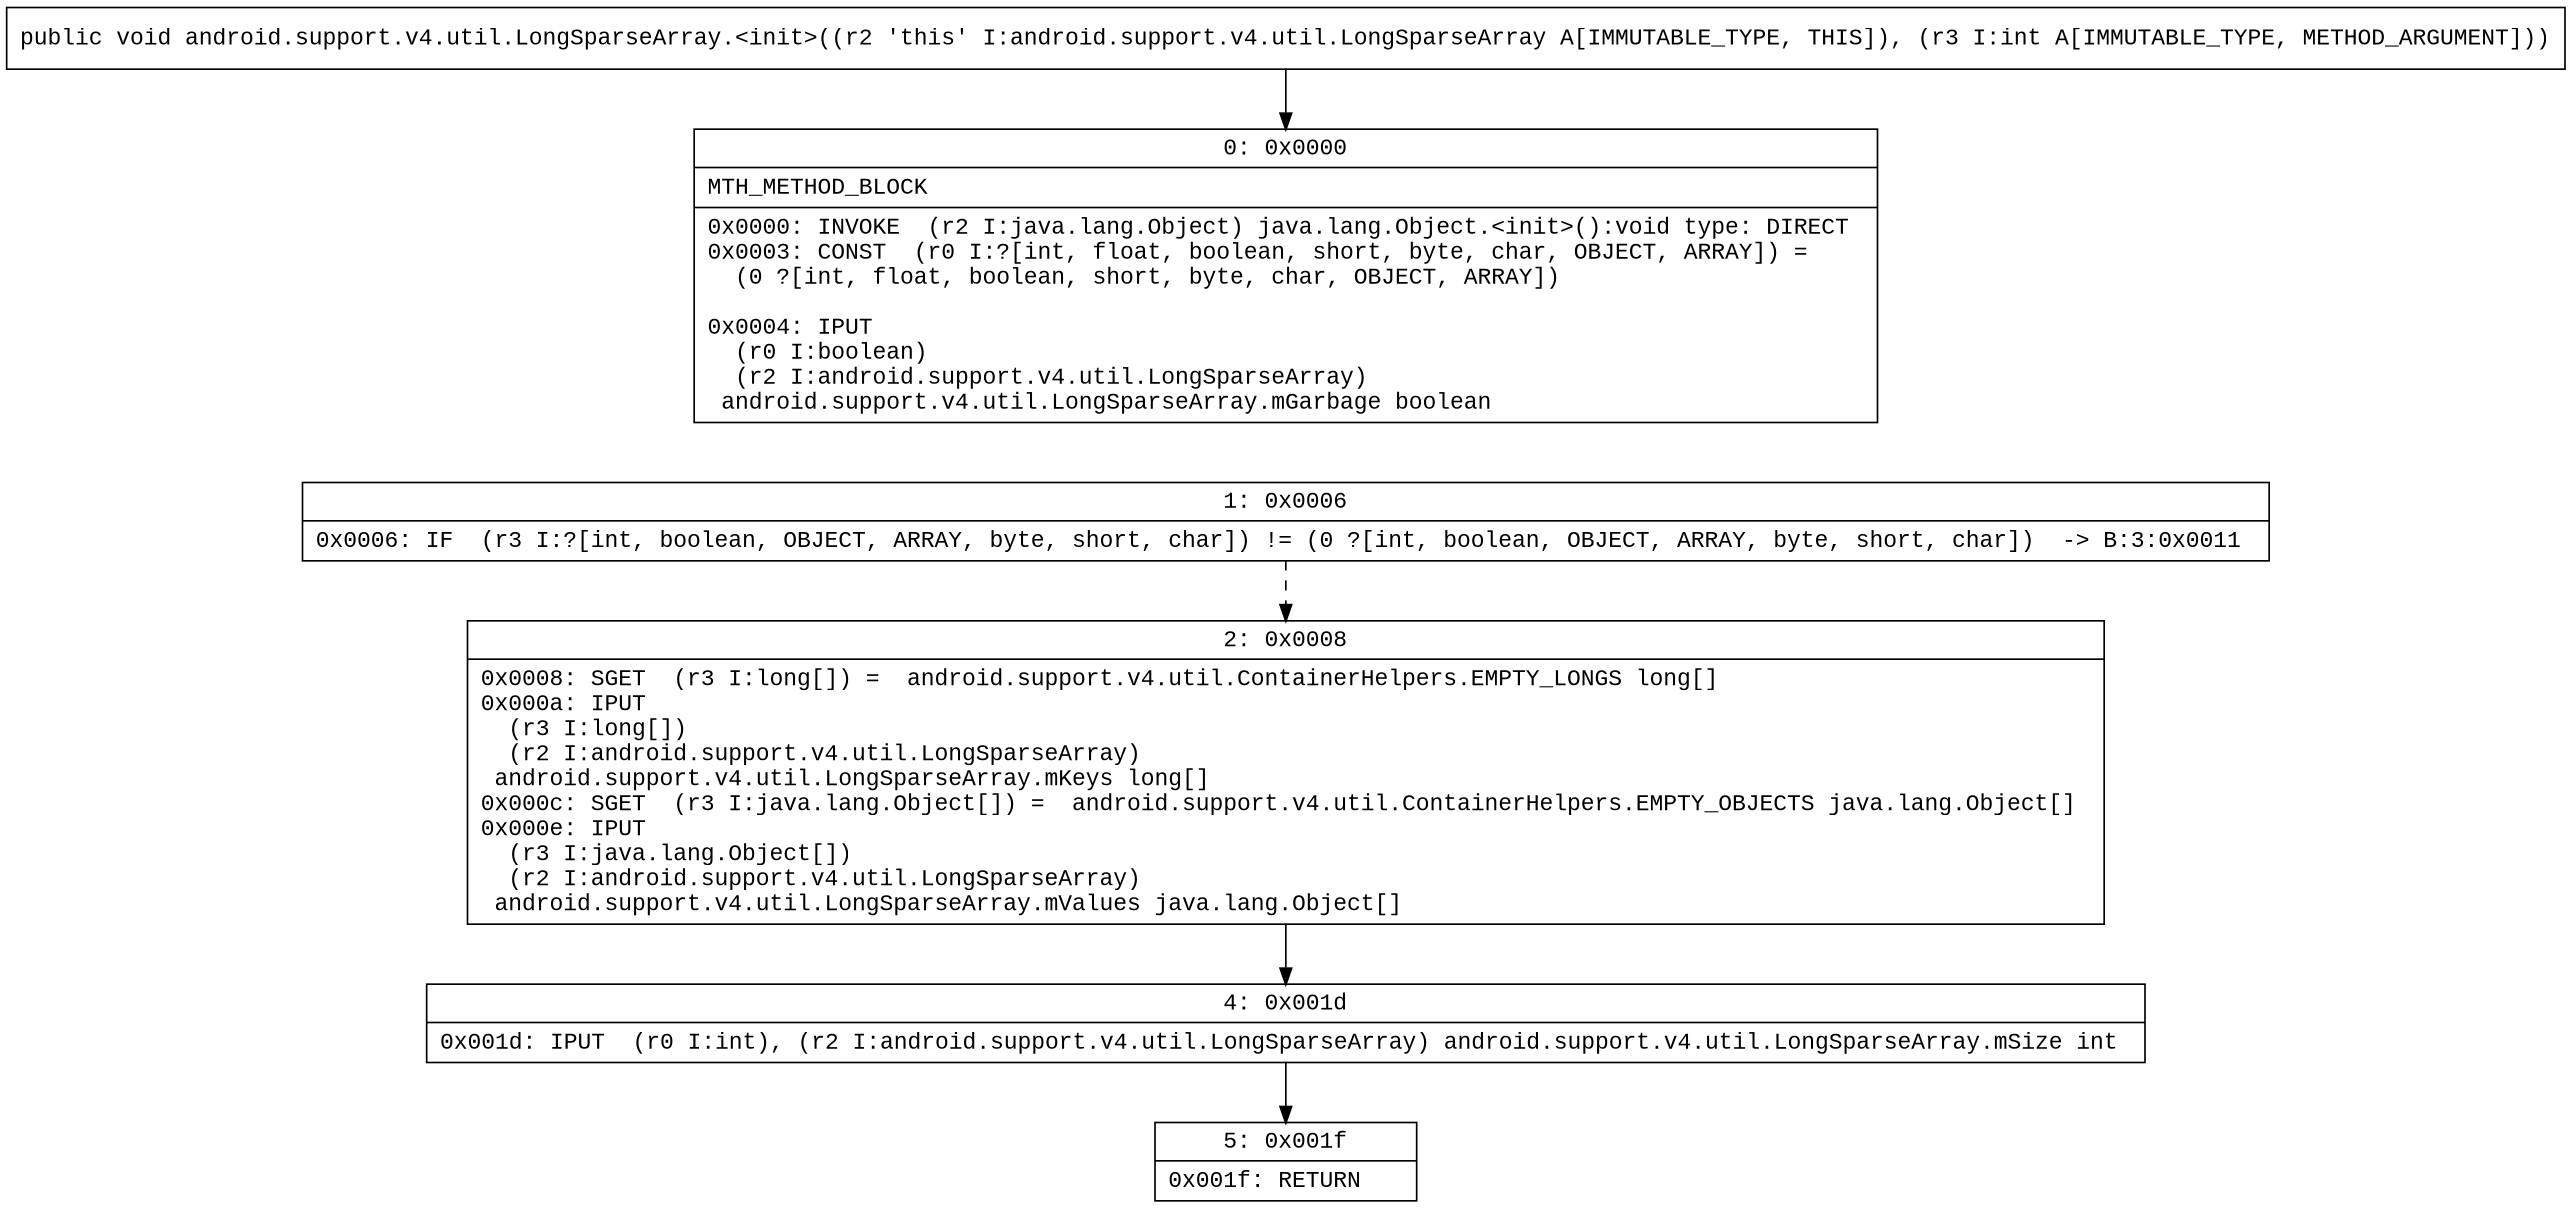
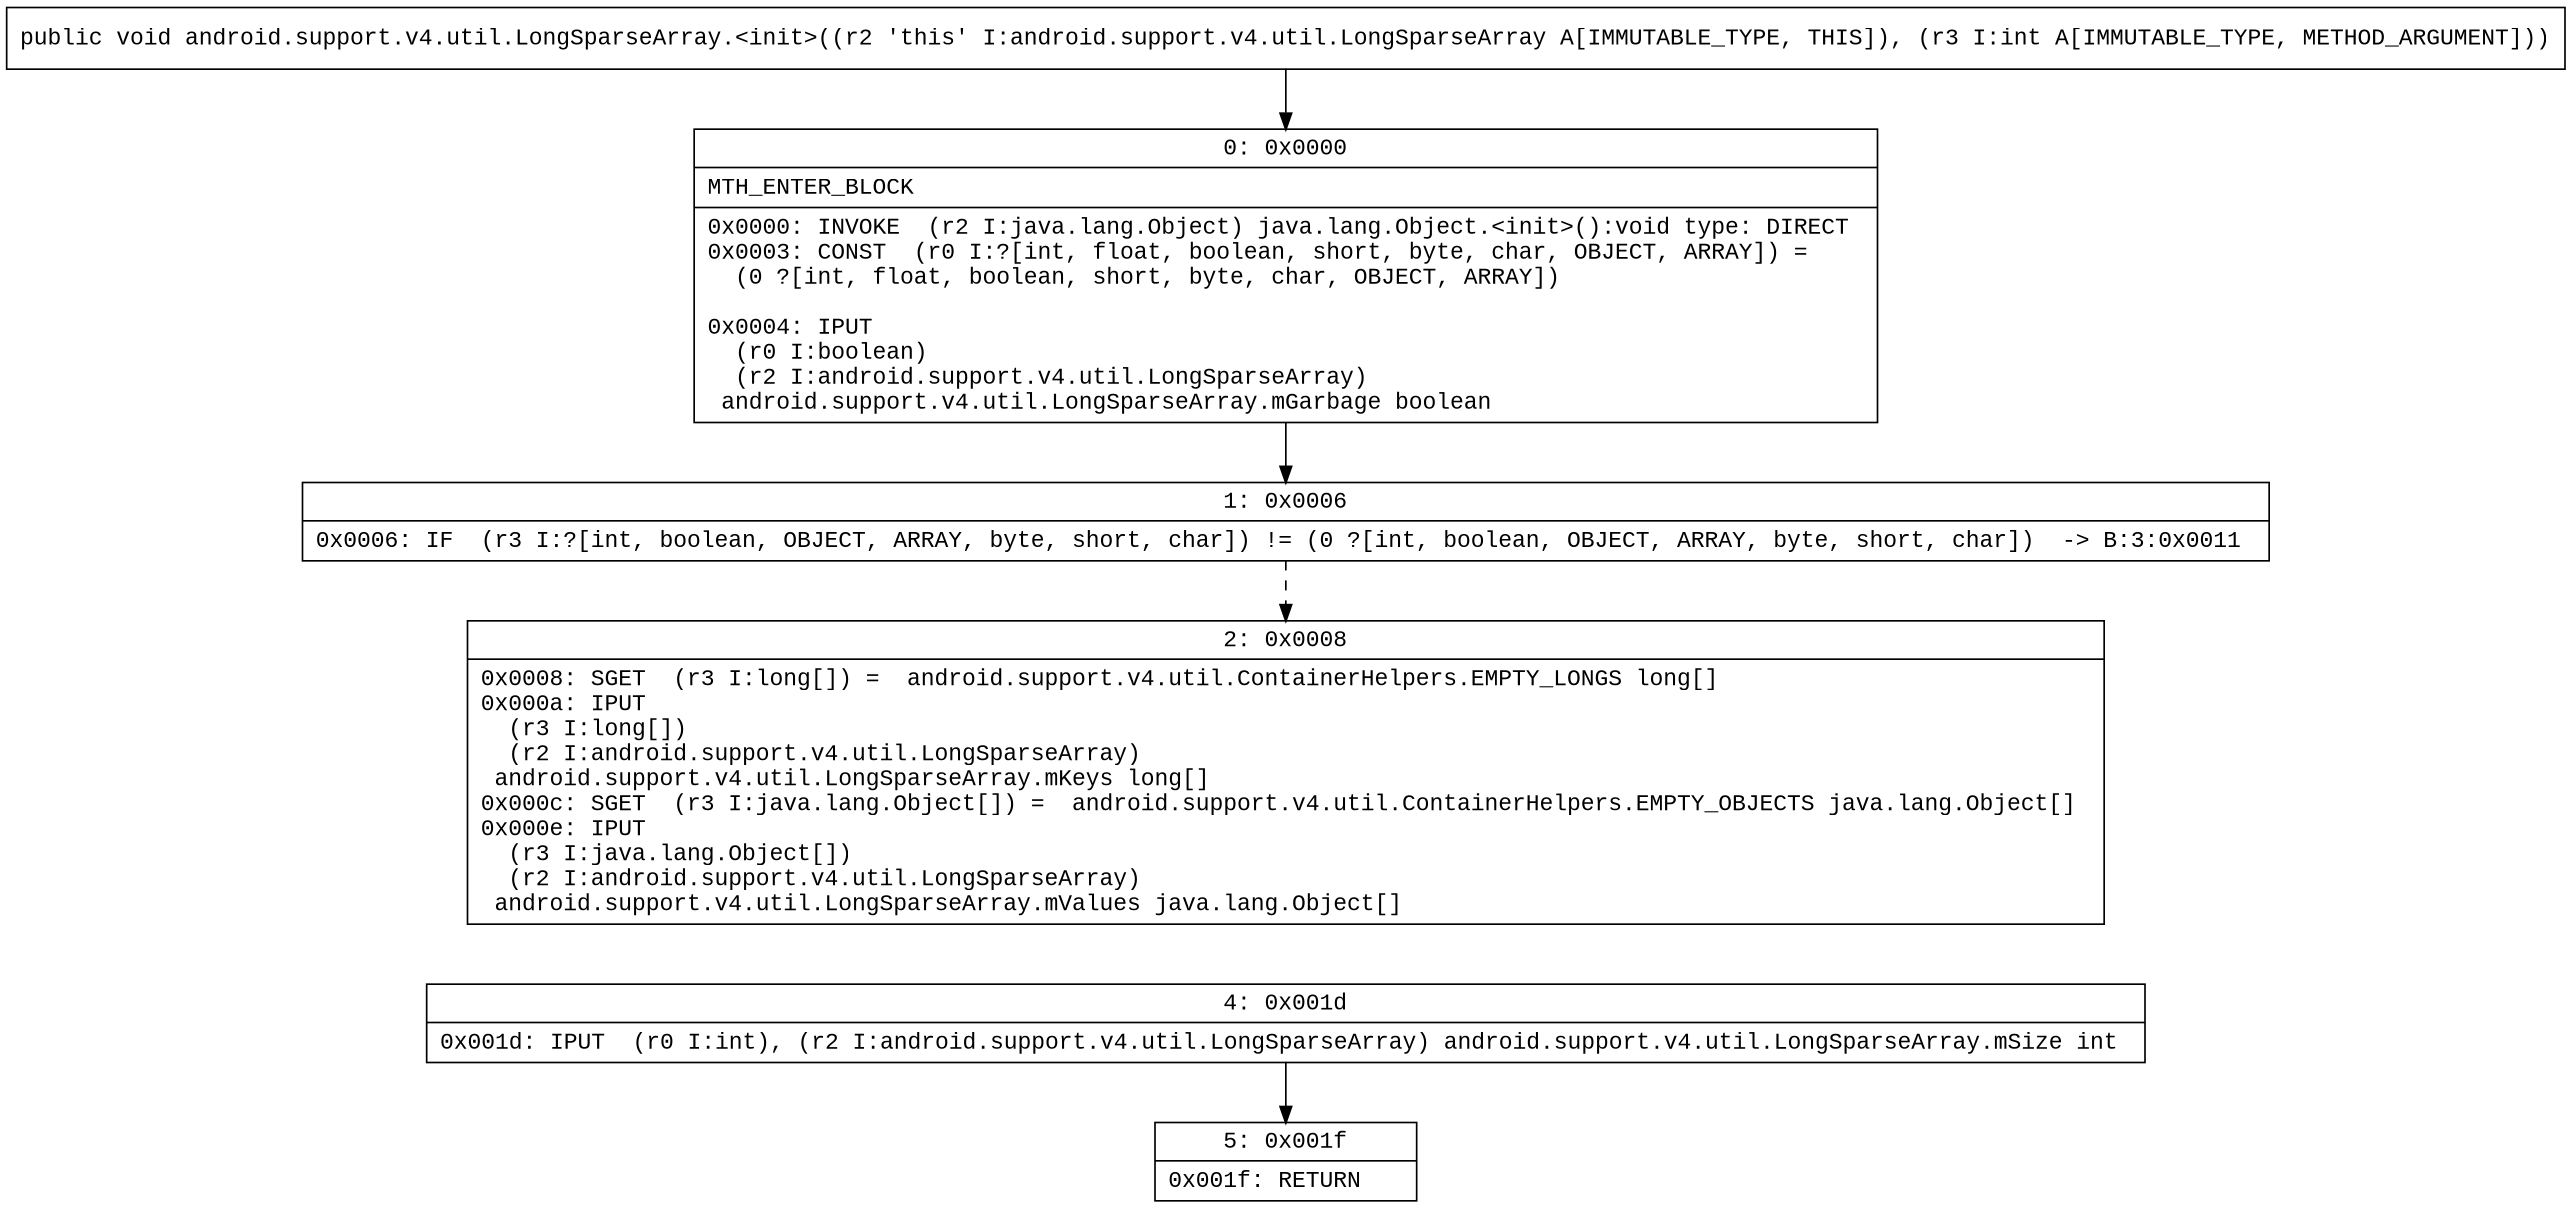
node "0: 0x0000": text "MTH_METHOD_BLOCK" -> "MTH_ENTER_BLOCK"
edge "0: 0x0000" -> "1: 0x0006": added
edge "2: 0x0008" -> "4: 0x001d": removed
